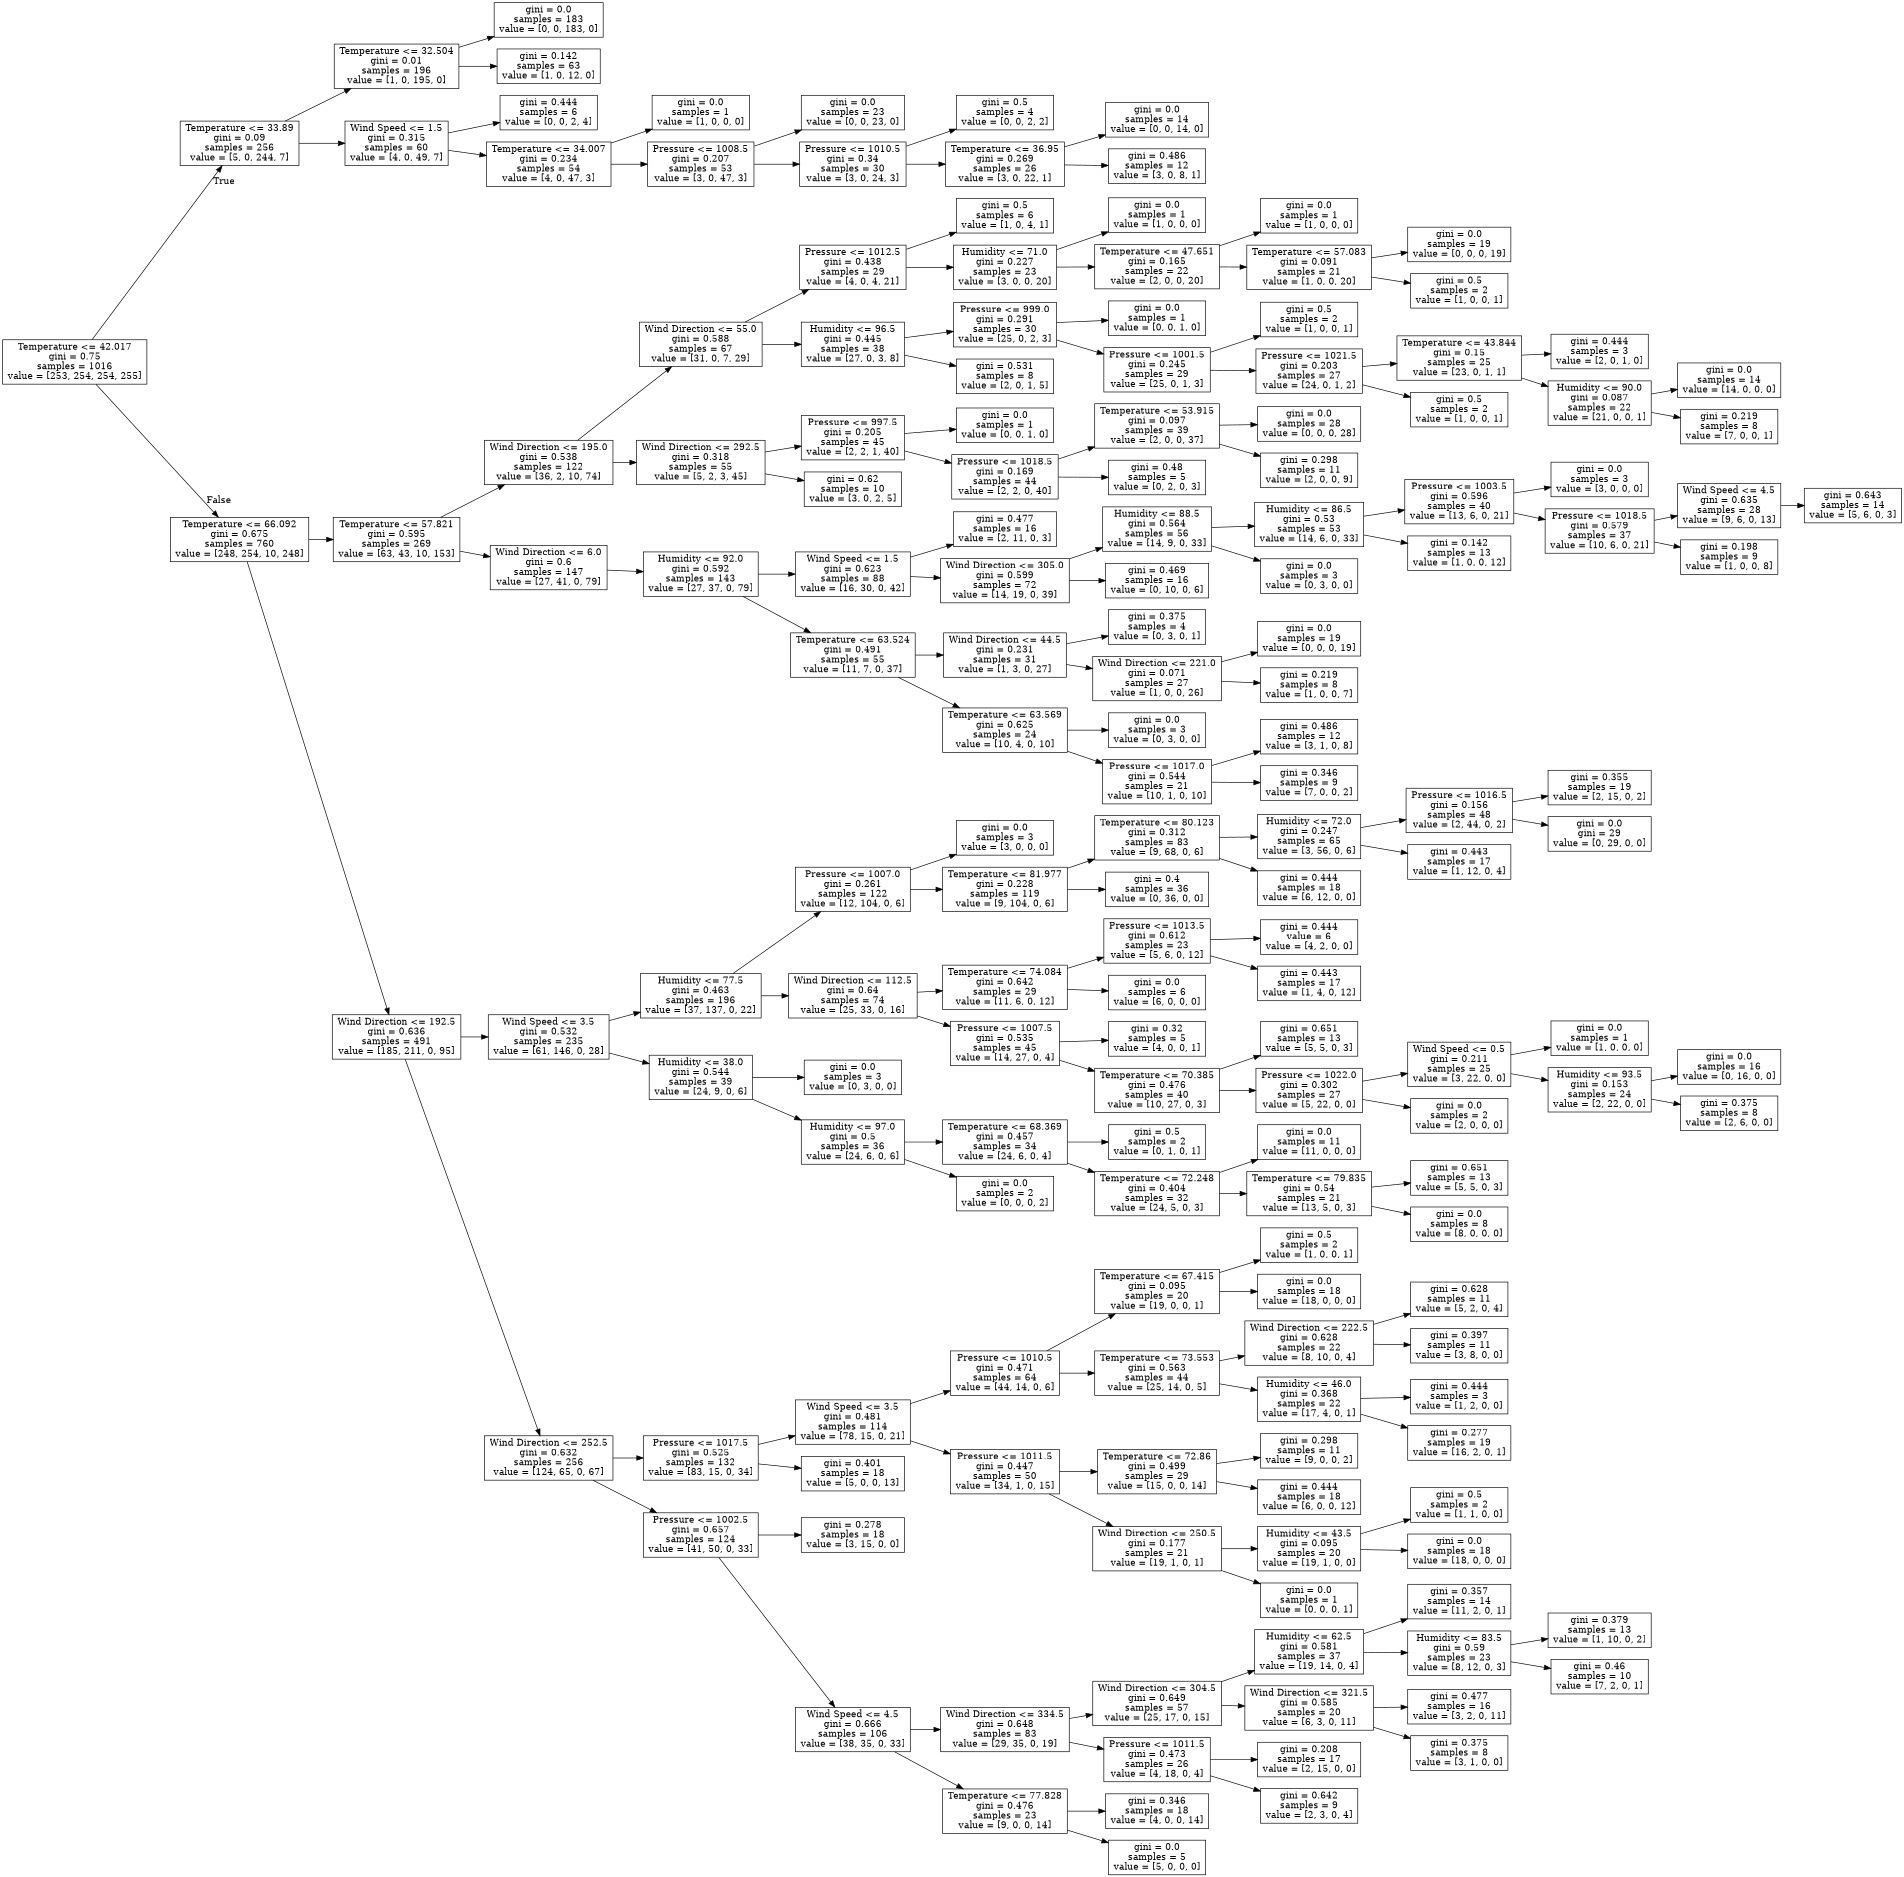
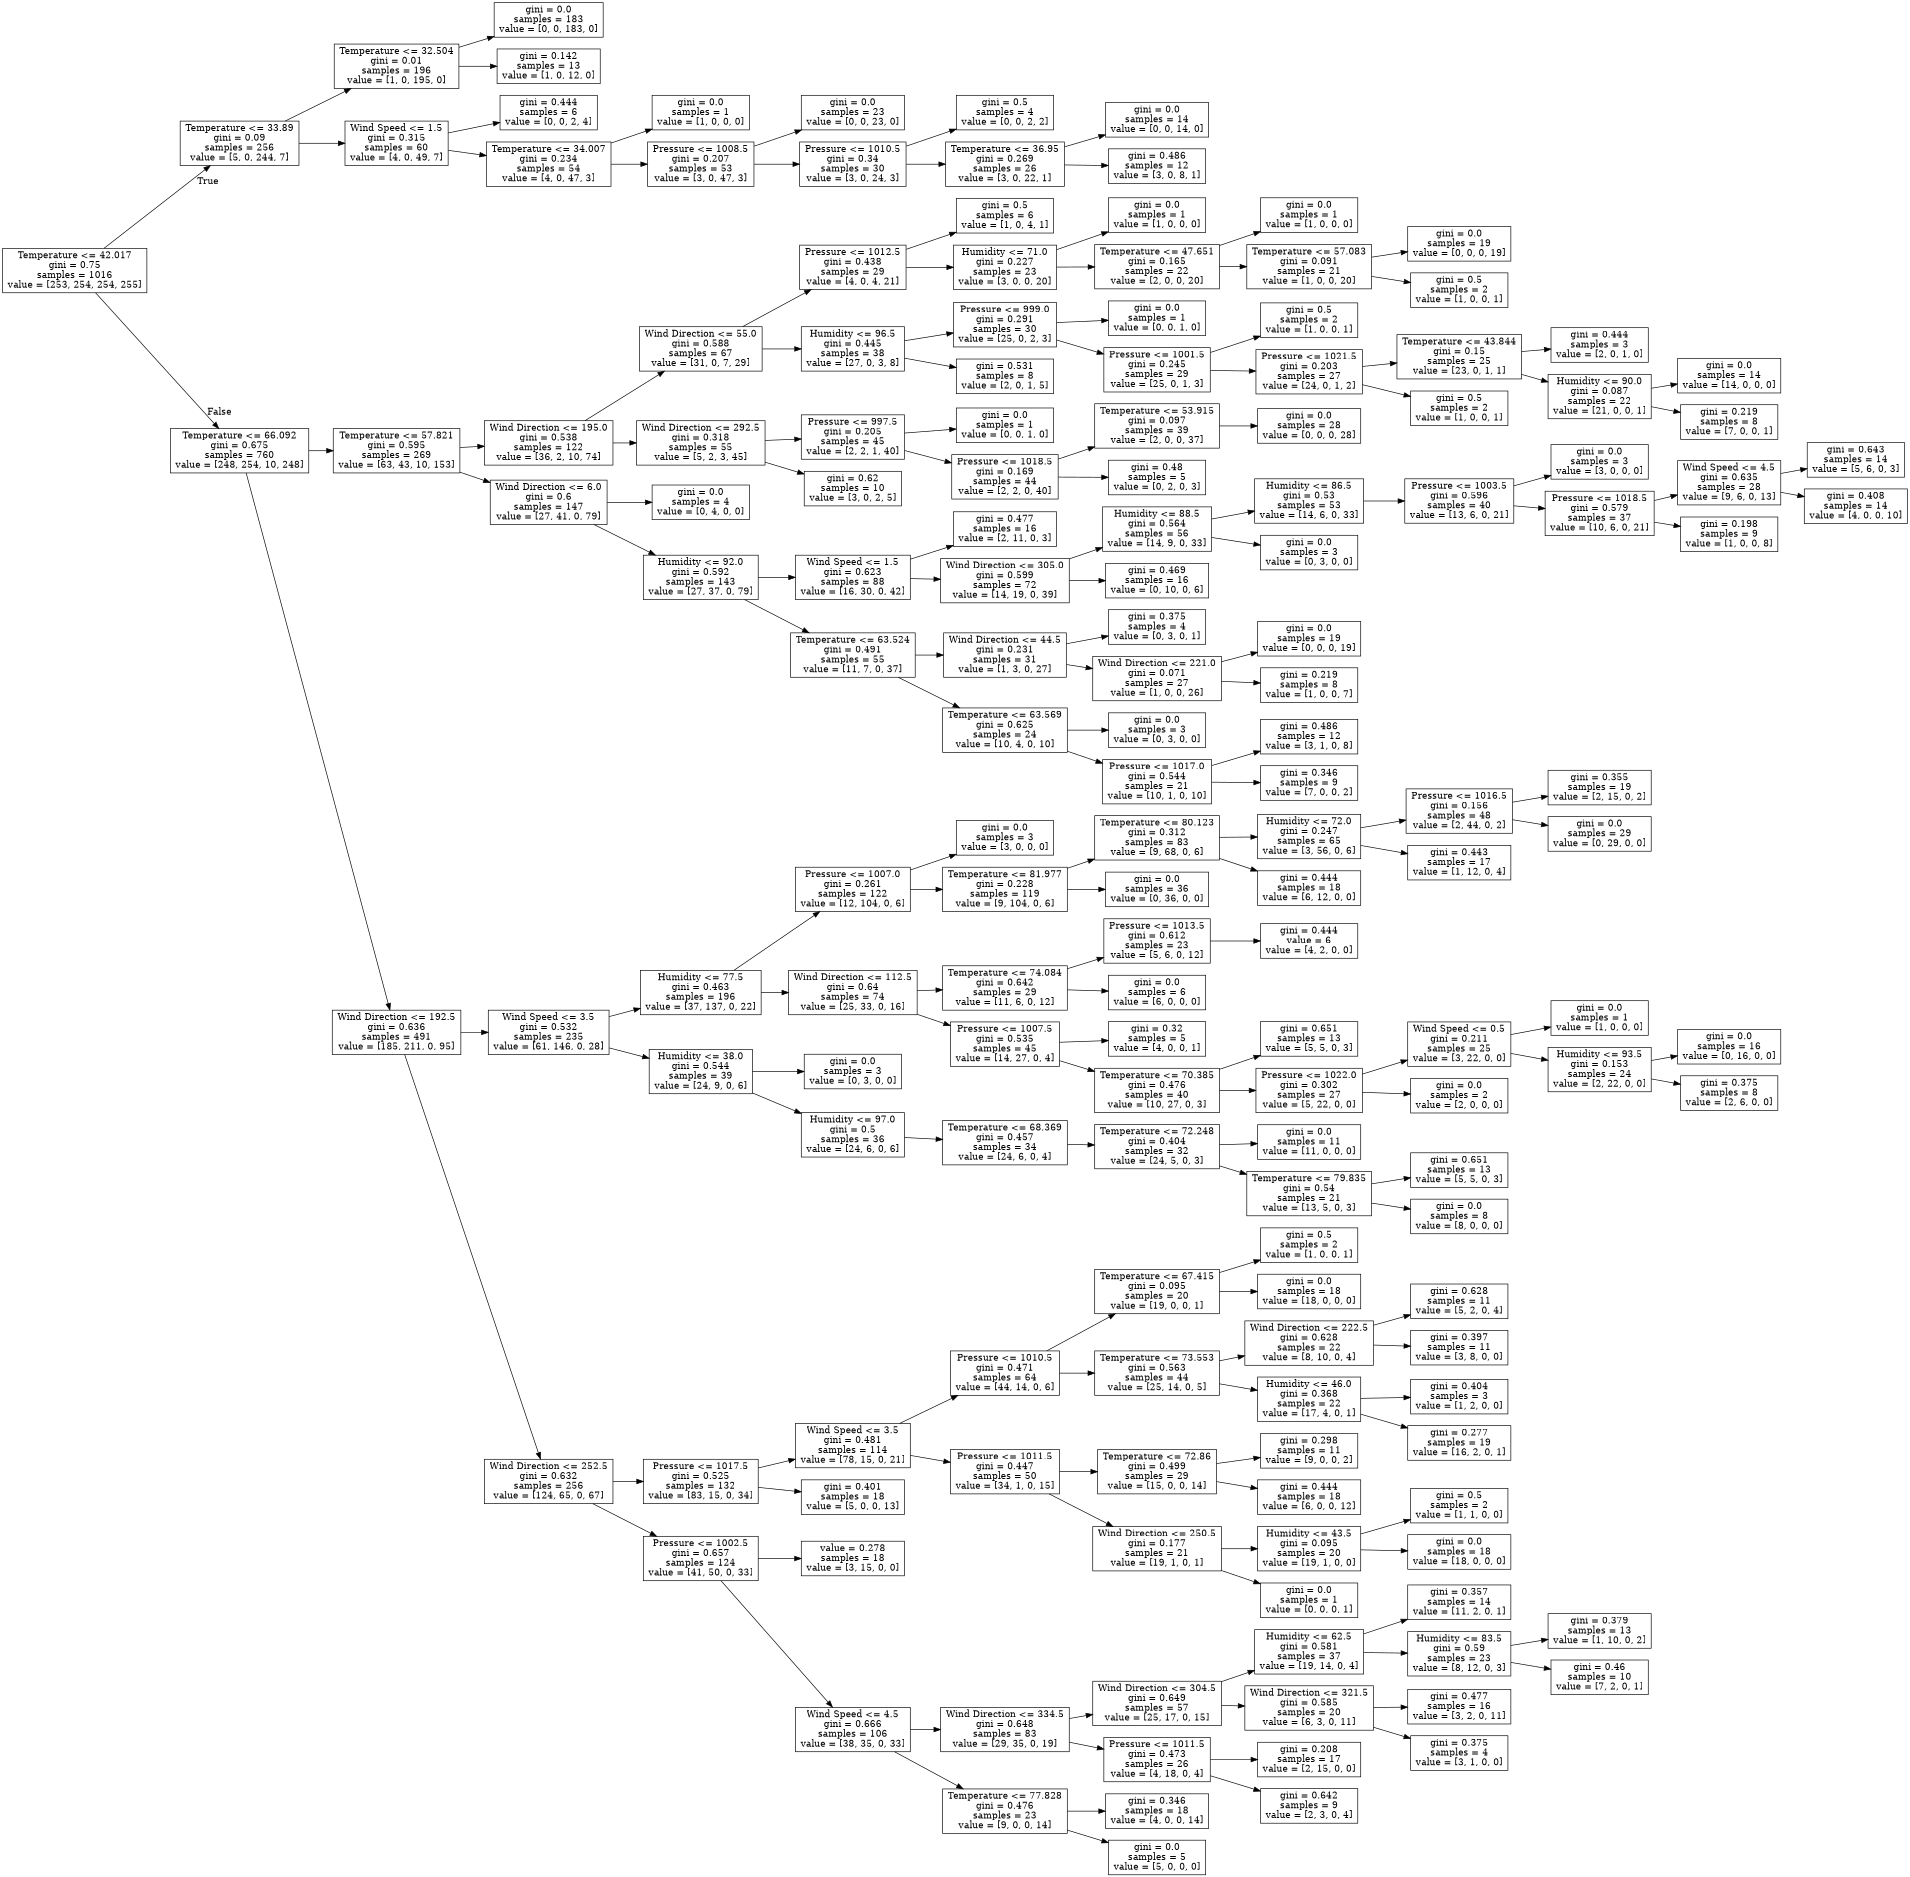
node "gini = 0.142 samples = 63 value = [1, 0, 12, 0]": label "gini = 0.142 samples = 63 value = [1, 0, 12, 0]" -> "gini = 0.142 samples = 13 value = [1, 0, 12, 0]"
node "gini = 0.298 samples = 11 value = [2, 0, 0, 9]": removed
node "gini = 0.0 samples = 4 value = [0, 4, 0, 0]": added
node "gini = 0.408 samples = 14 value = [4, 0, 0, 10]": added
node "gini = 0.142 samples = 13 value = [1, 0, 0, 12]": removed
node "gini = 0.0 gini = 29 value = [0, 29, 0, 0]": label "gini = 0.0 gini = 29 value = [0, 29, 0, 0]" -> "gini = 0.0 samples = 29 value = [0, 29, 0, 0]"
node "gini = 0.4 samples = 36 value = [0, 36, 0, 0]": label "gini = 0.4 samples = 36 value = [0, 36, 0, 0]" -> "gini = 0.0 samples = 36 value = [0, 36, 0, 0]"
node "gini = 0.443 samples = 17 value = [1, 4, 0, 12]": removed
node "gini = 0.5 samples = 2 value = [0, 1, 0, 1]": removed
node "gini = 0.0 samples = 2 value = [0, 0, 0, 2]": removed
node "gini = 0.444 samples = 3 value = [1, 2, 0, 0]": label "gini = 0.444 samples = 3 value = [1, 2, 0, 0]" -> "gini = 0.404 samples = 3 value = [1, 2, 0, 0]"
node "gini = 0.278 samples = 18 value = [3, 15, 0, 0]": label "gini = 0.278 samples = 18 value = [3, 15, 0, 0]" -> "value = 0.278 samples = 18 value = [3, 15, 0, 0]"
node "gini = 0.375 samples = 8 value = [3, 1, 0, 0]": label "gini = 0.375 samples = 8 value = [3, 1, 0, 0]" -> "gini = 0.375 samples = 4 value = [3, 1, 0, 0]"
